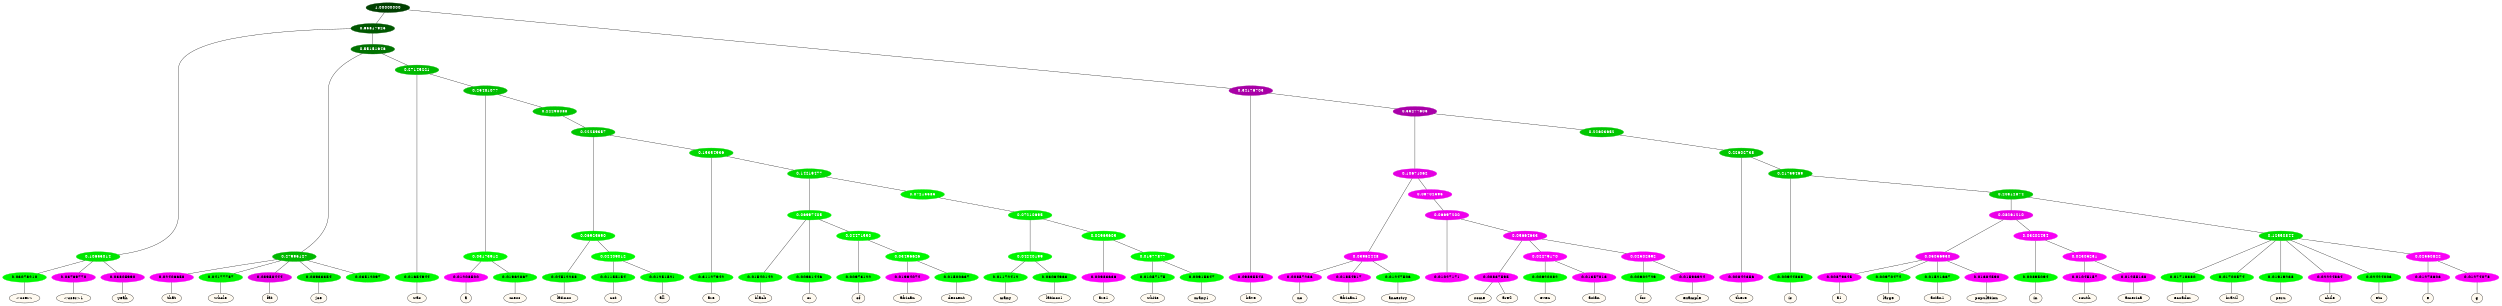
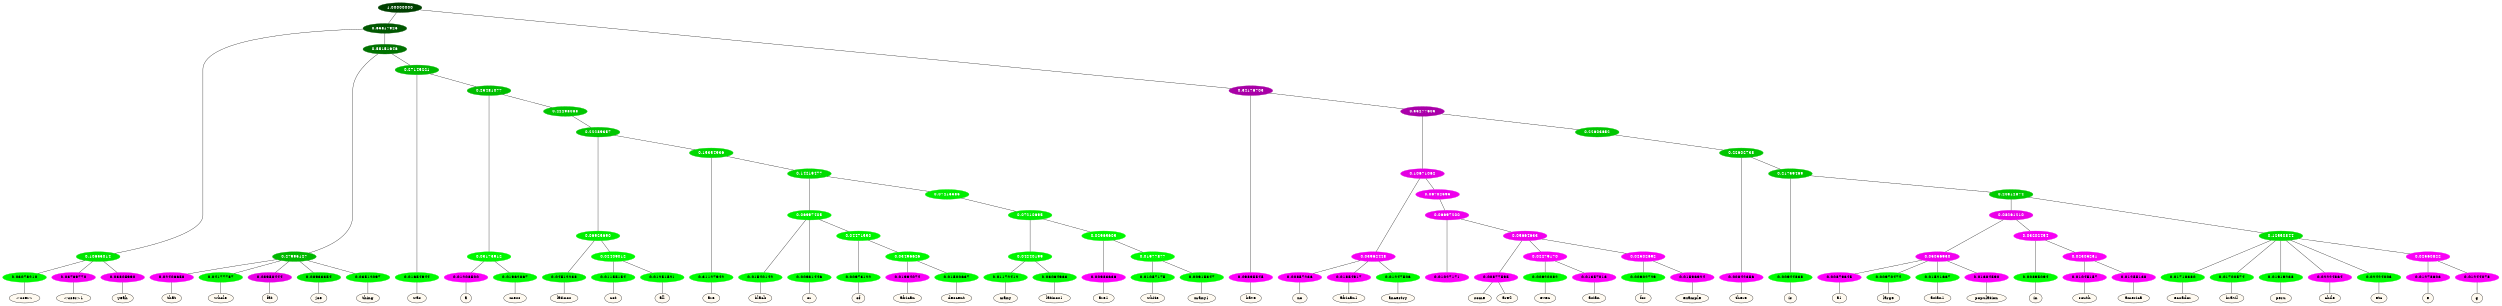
node "0.00837595": label "0.00837595" -> "0.00877595"
node "0.01274078": label "0.01274078" -> "0.01244078"
node "thing": added
